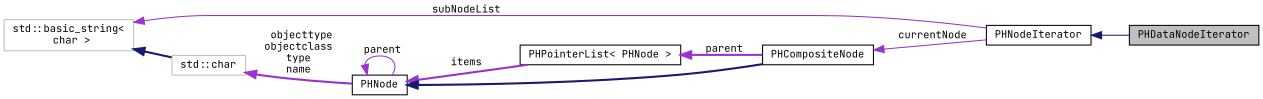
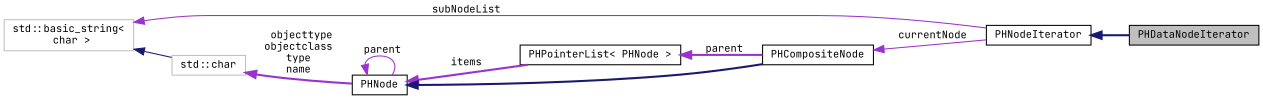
edge "PHDataNodeIterator" -> "PHNodeIterator": style solid -> bold
edge "std::char" -> "std::basic_string< char >": style bold -> solid
